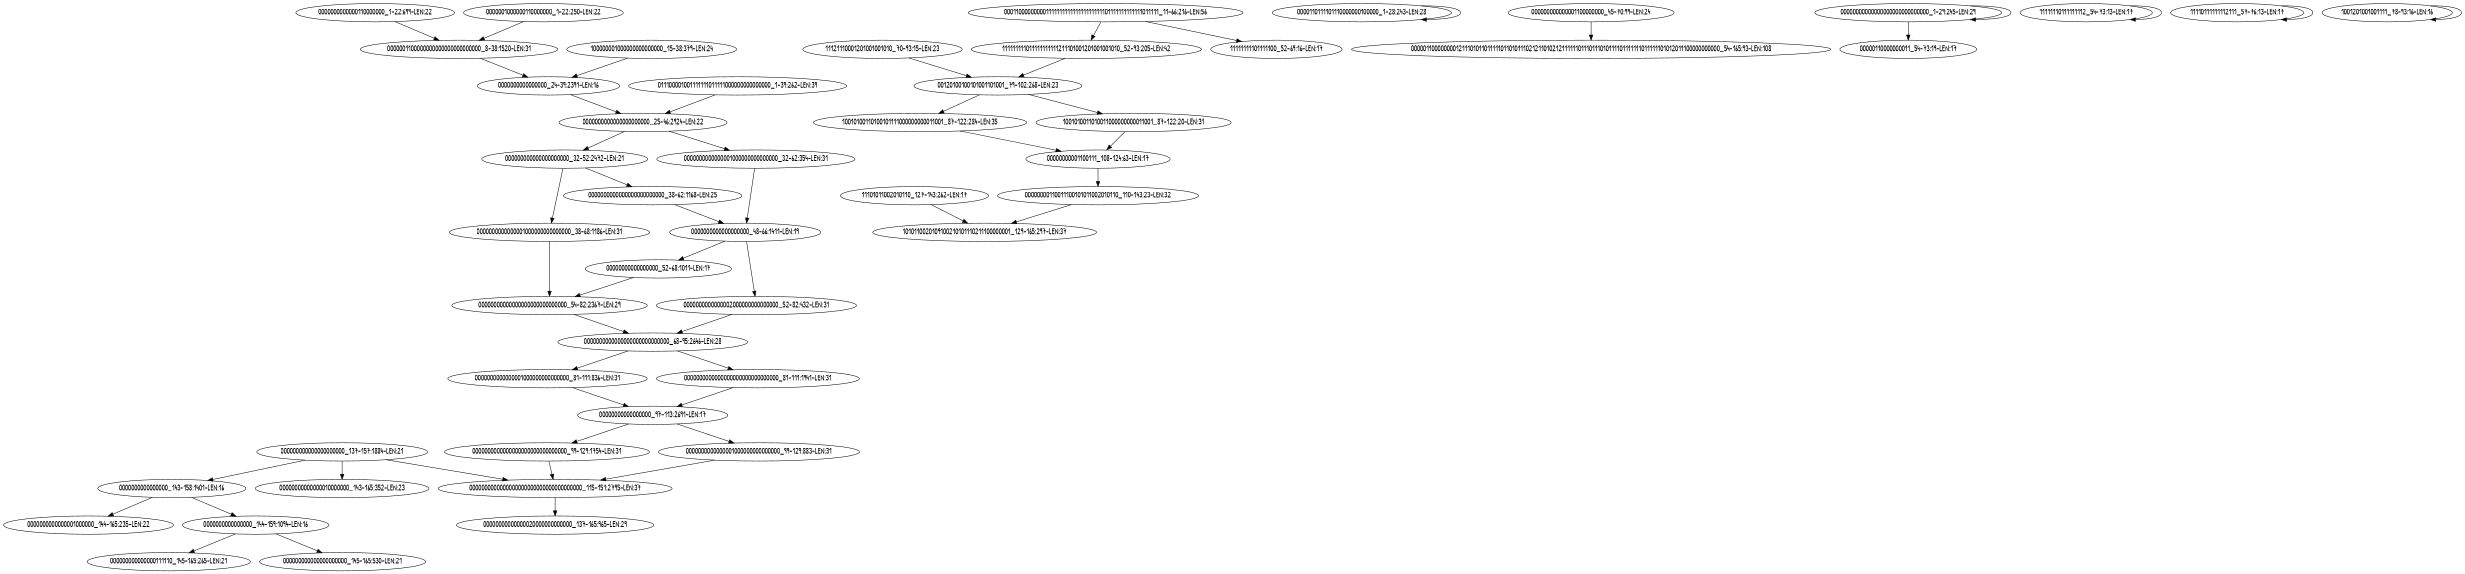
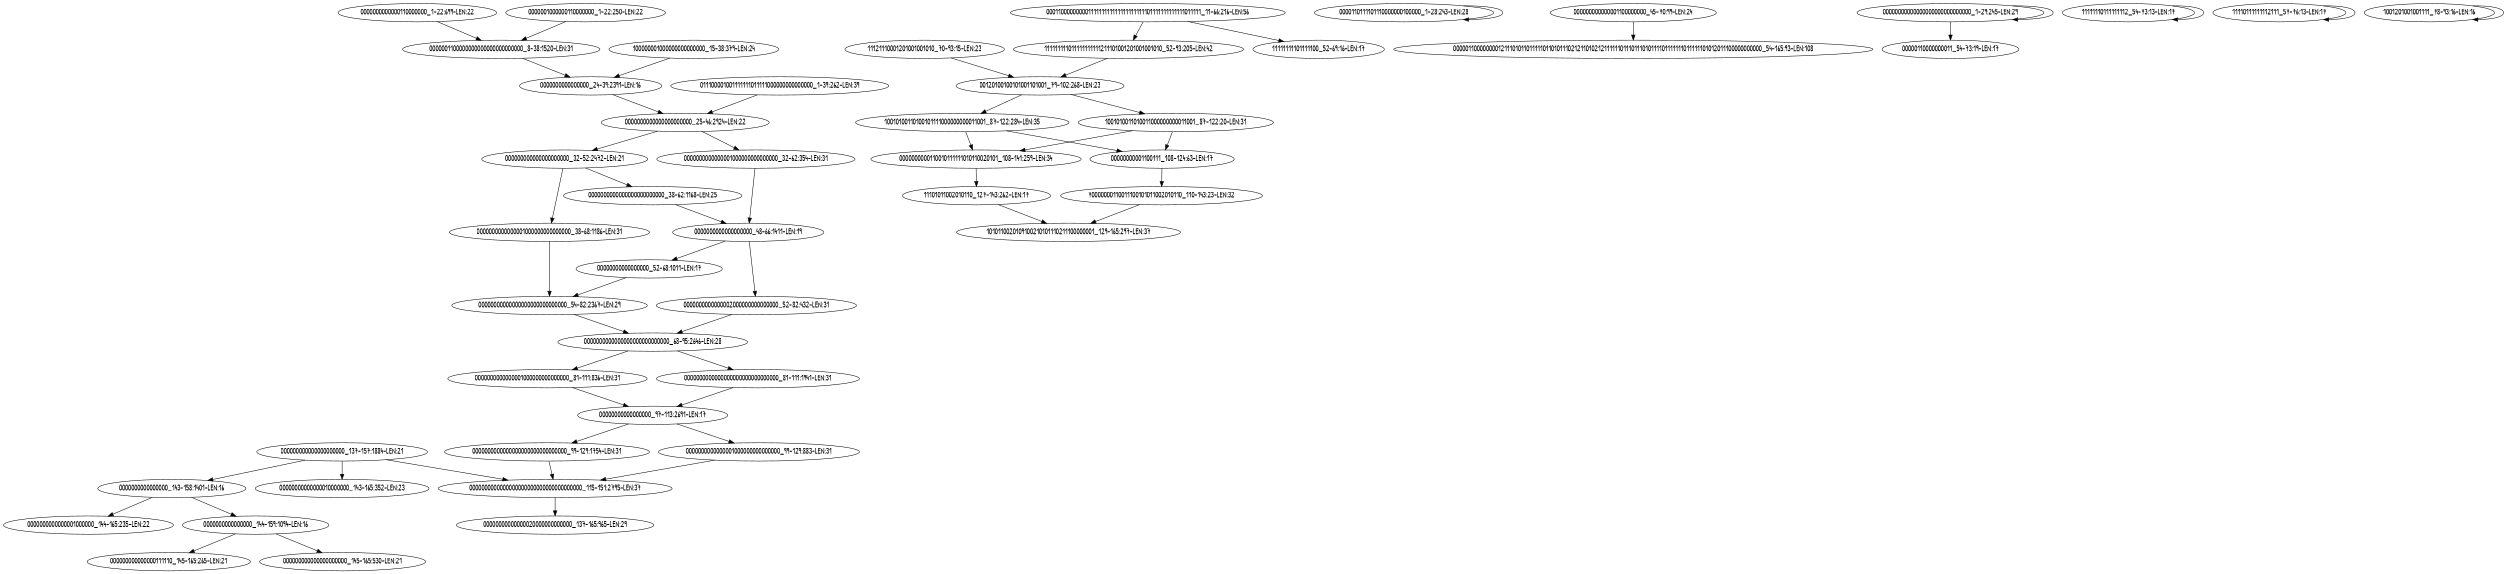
node "0000000000110010111111010110020101_108-141:259-LEN:34": added
node "00000000110011100101011002010110_110-143:23-LEN:32": label "00000000110011100101011002010110_110-143:23-LEN:32" -> "70000000110011100101011002010110_110-143:23-LEN:32"
